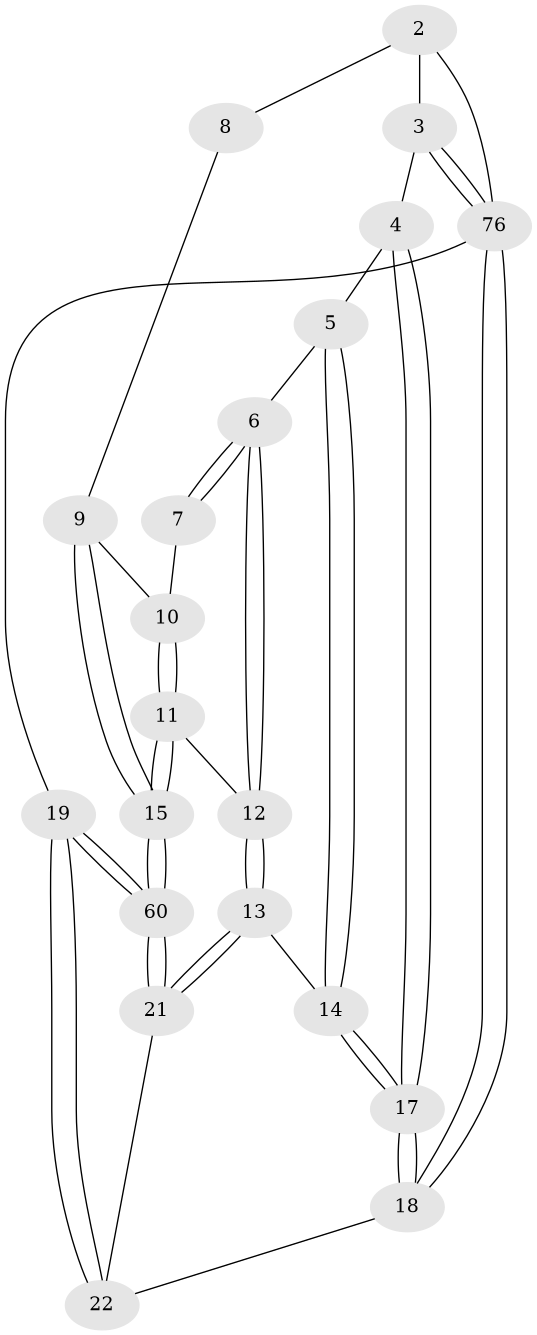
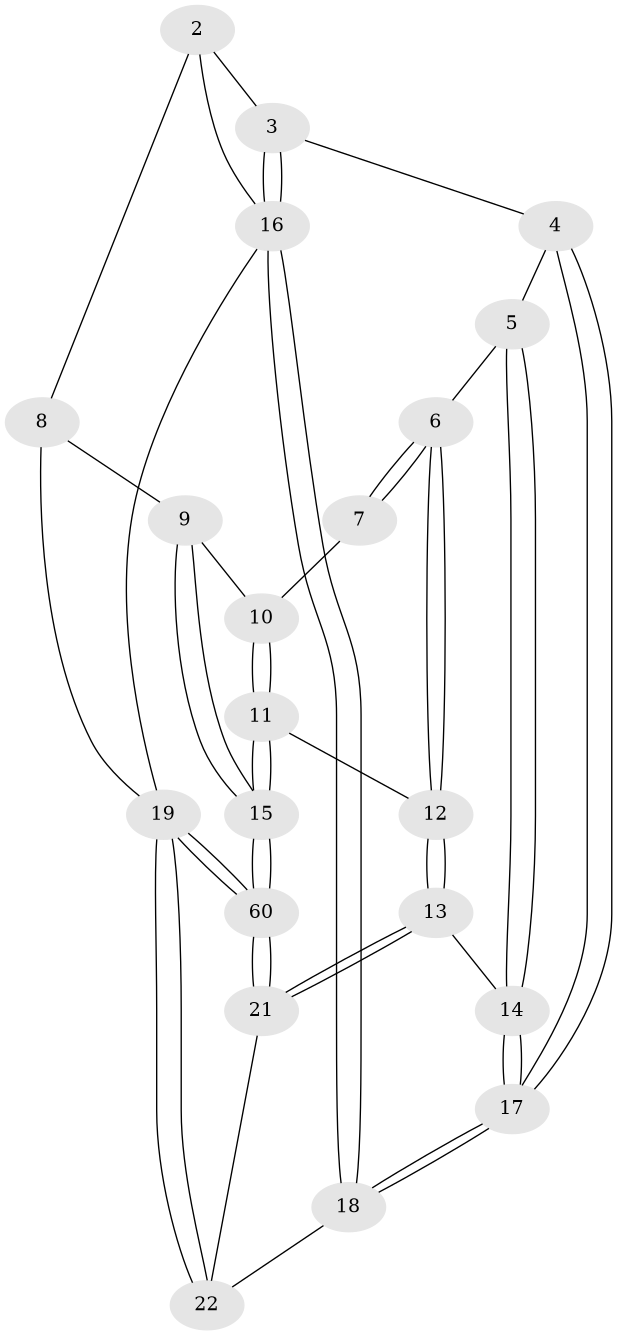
node "76": label "76" -> "16"
edge "8" -- "19": added
